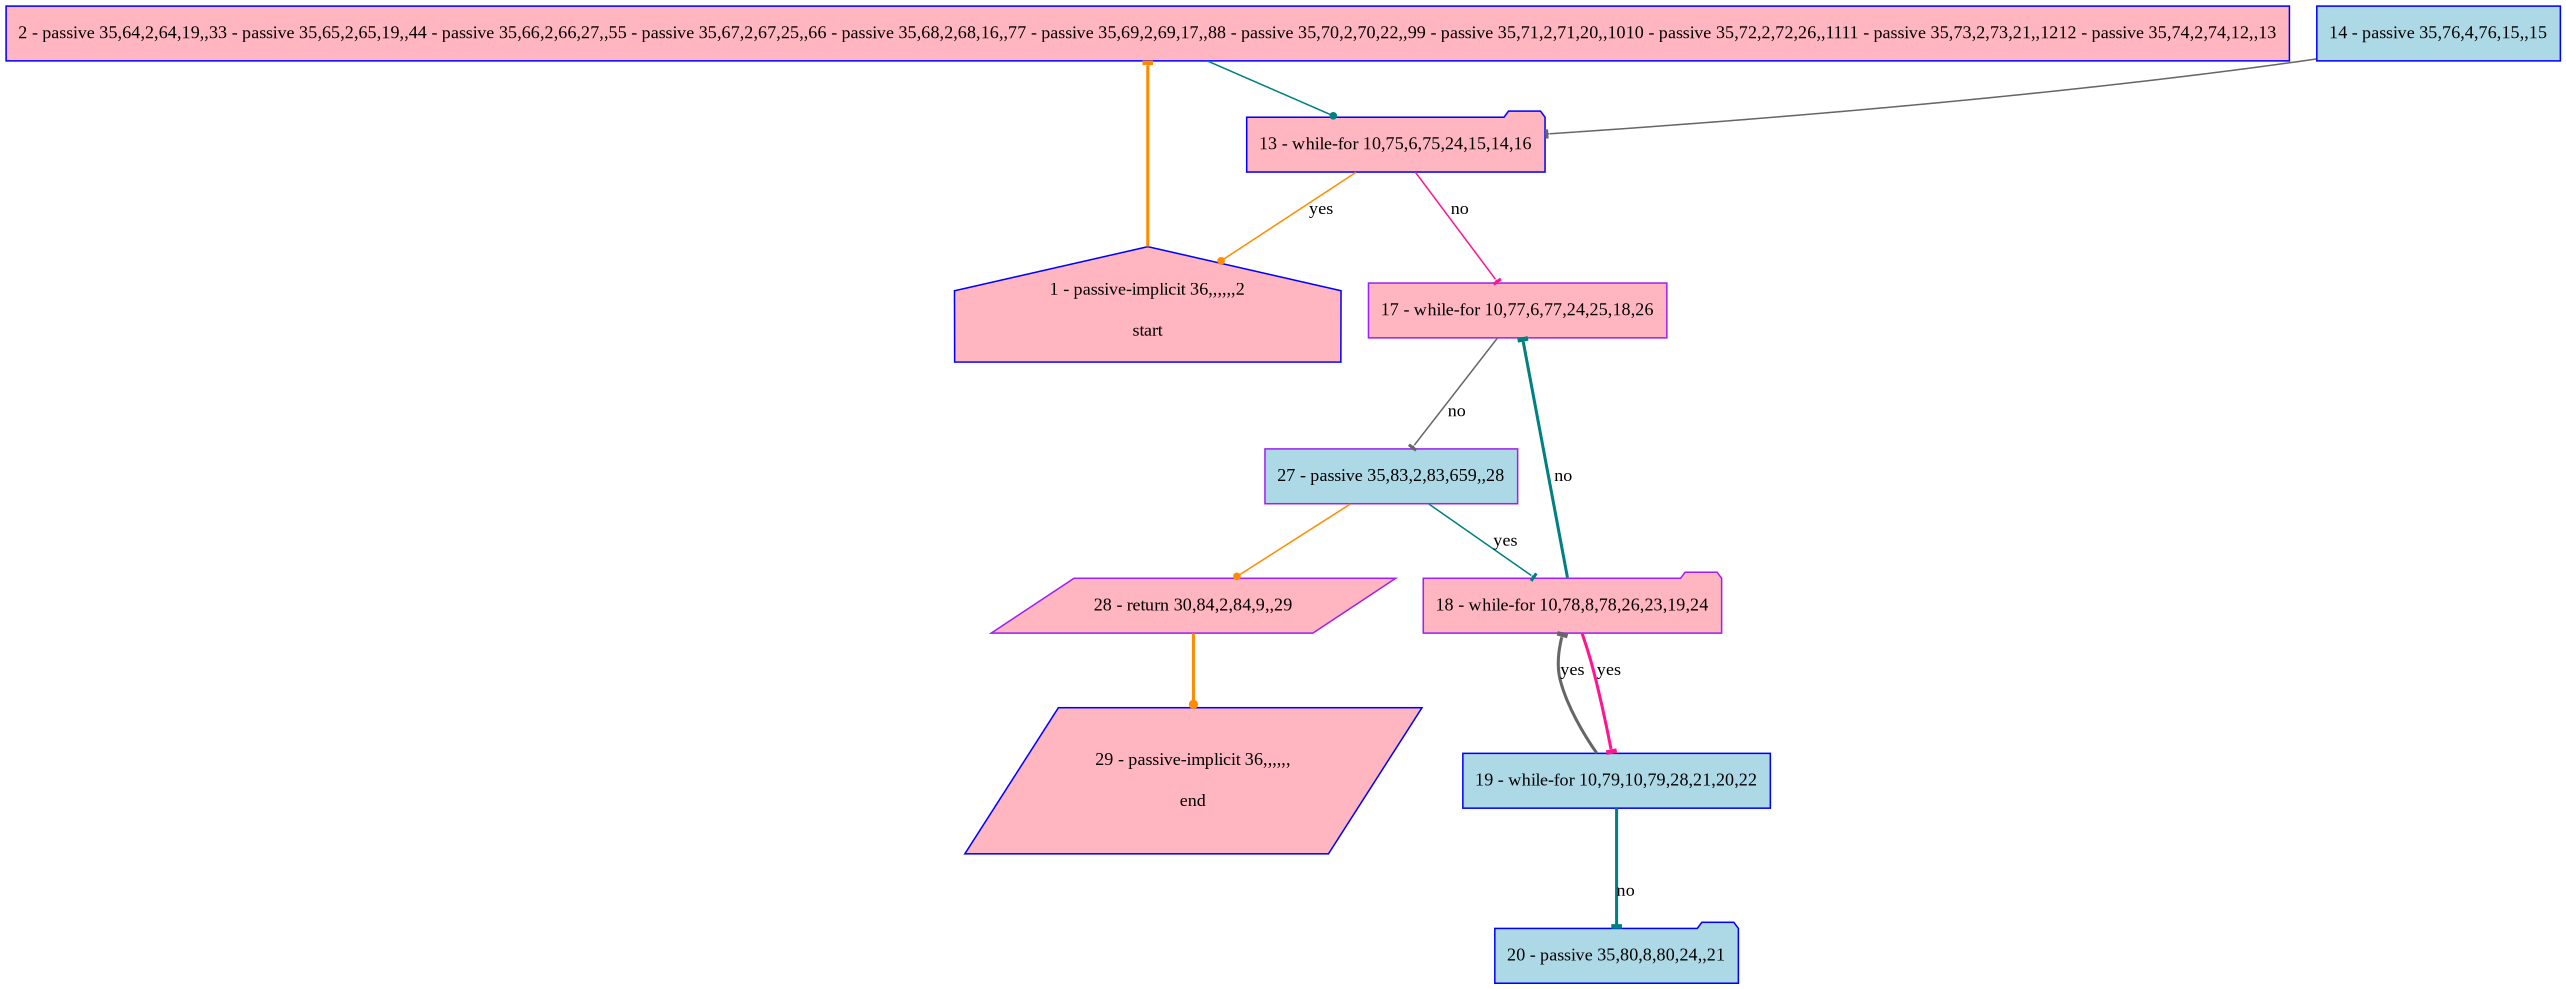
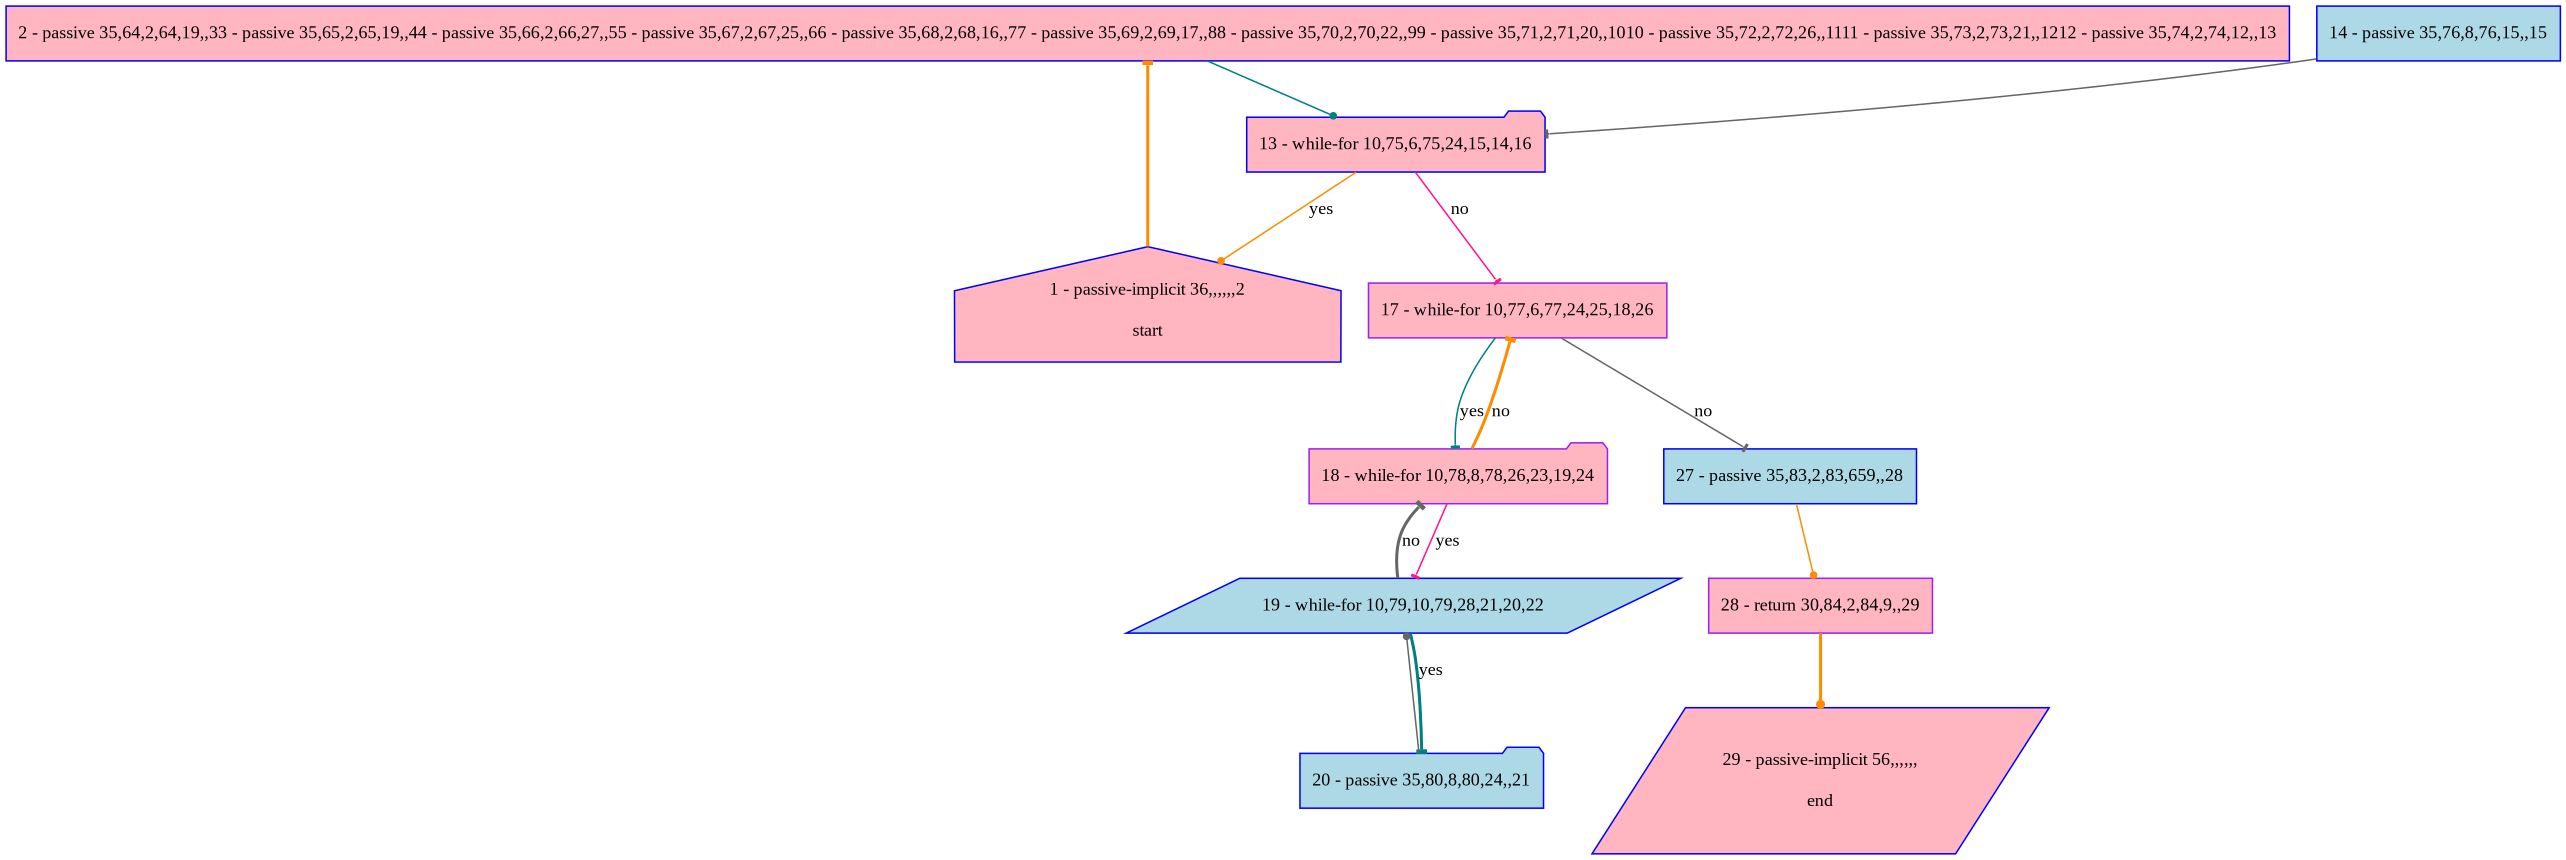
node "14 - passive 35,76,4,76,15,,15": label "14 - passive 35,76,4,76,15,,15" -> "14 - passive 35,76,8,76,15,,15"
edge "18 - while-for 10,78,8,78,26,23,19,24" -> "17 - while-for 10,77,6,77,24,25,18,26": color teal -> darkorange
node "27 - passive 35,83,2,83,659,,28": color purple -> blue
edge "27 - passive 35,83,2,83,659,,28" -> "18 - while-for 10,78,8,78,26,23,19,24": now "17 - while-for 10,77,6,77,24,25,18,26" -> "18 - while-for 10,78,8,78,26,23,19,24"
node "28 - return 30,84,2,84,9,,29": shape parallelogram -> box
edge "19 - while-for 10,79,10,79,28,21,20,22" -> "18 - while-for 10,78,8,78,26,23,19,24": label "yes" -> "no"
edge "18 - while-for 10,78,8,78,26,23,19,24" -> "19 - while-for 10,79,10,79,28,21,20,22": style bold -> solid
edge "20 - passive 35,80,8,80,24,,21" -> "19 - while-for 10,79,10,79,28,21,20,22": added
node "29 - passive-implicit 36,,,,,, end": label "29 - passive-implicit 36,,,,,, end" -> "29 - passive-implicit 56,,,,,, end"
node "19 - while-for 10,79,10,79,28,21,20,22": shape box -> parallelogram
edge "19 - while-for 10,79,10,79,28,21,20,22" -> "20 - passive 35,80,8,80,24,,21": label "no" -> "yes"
